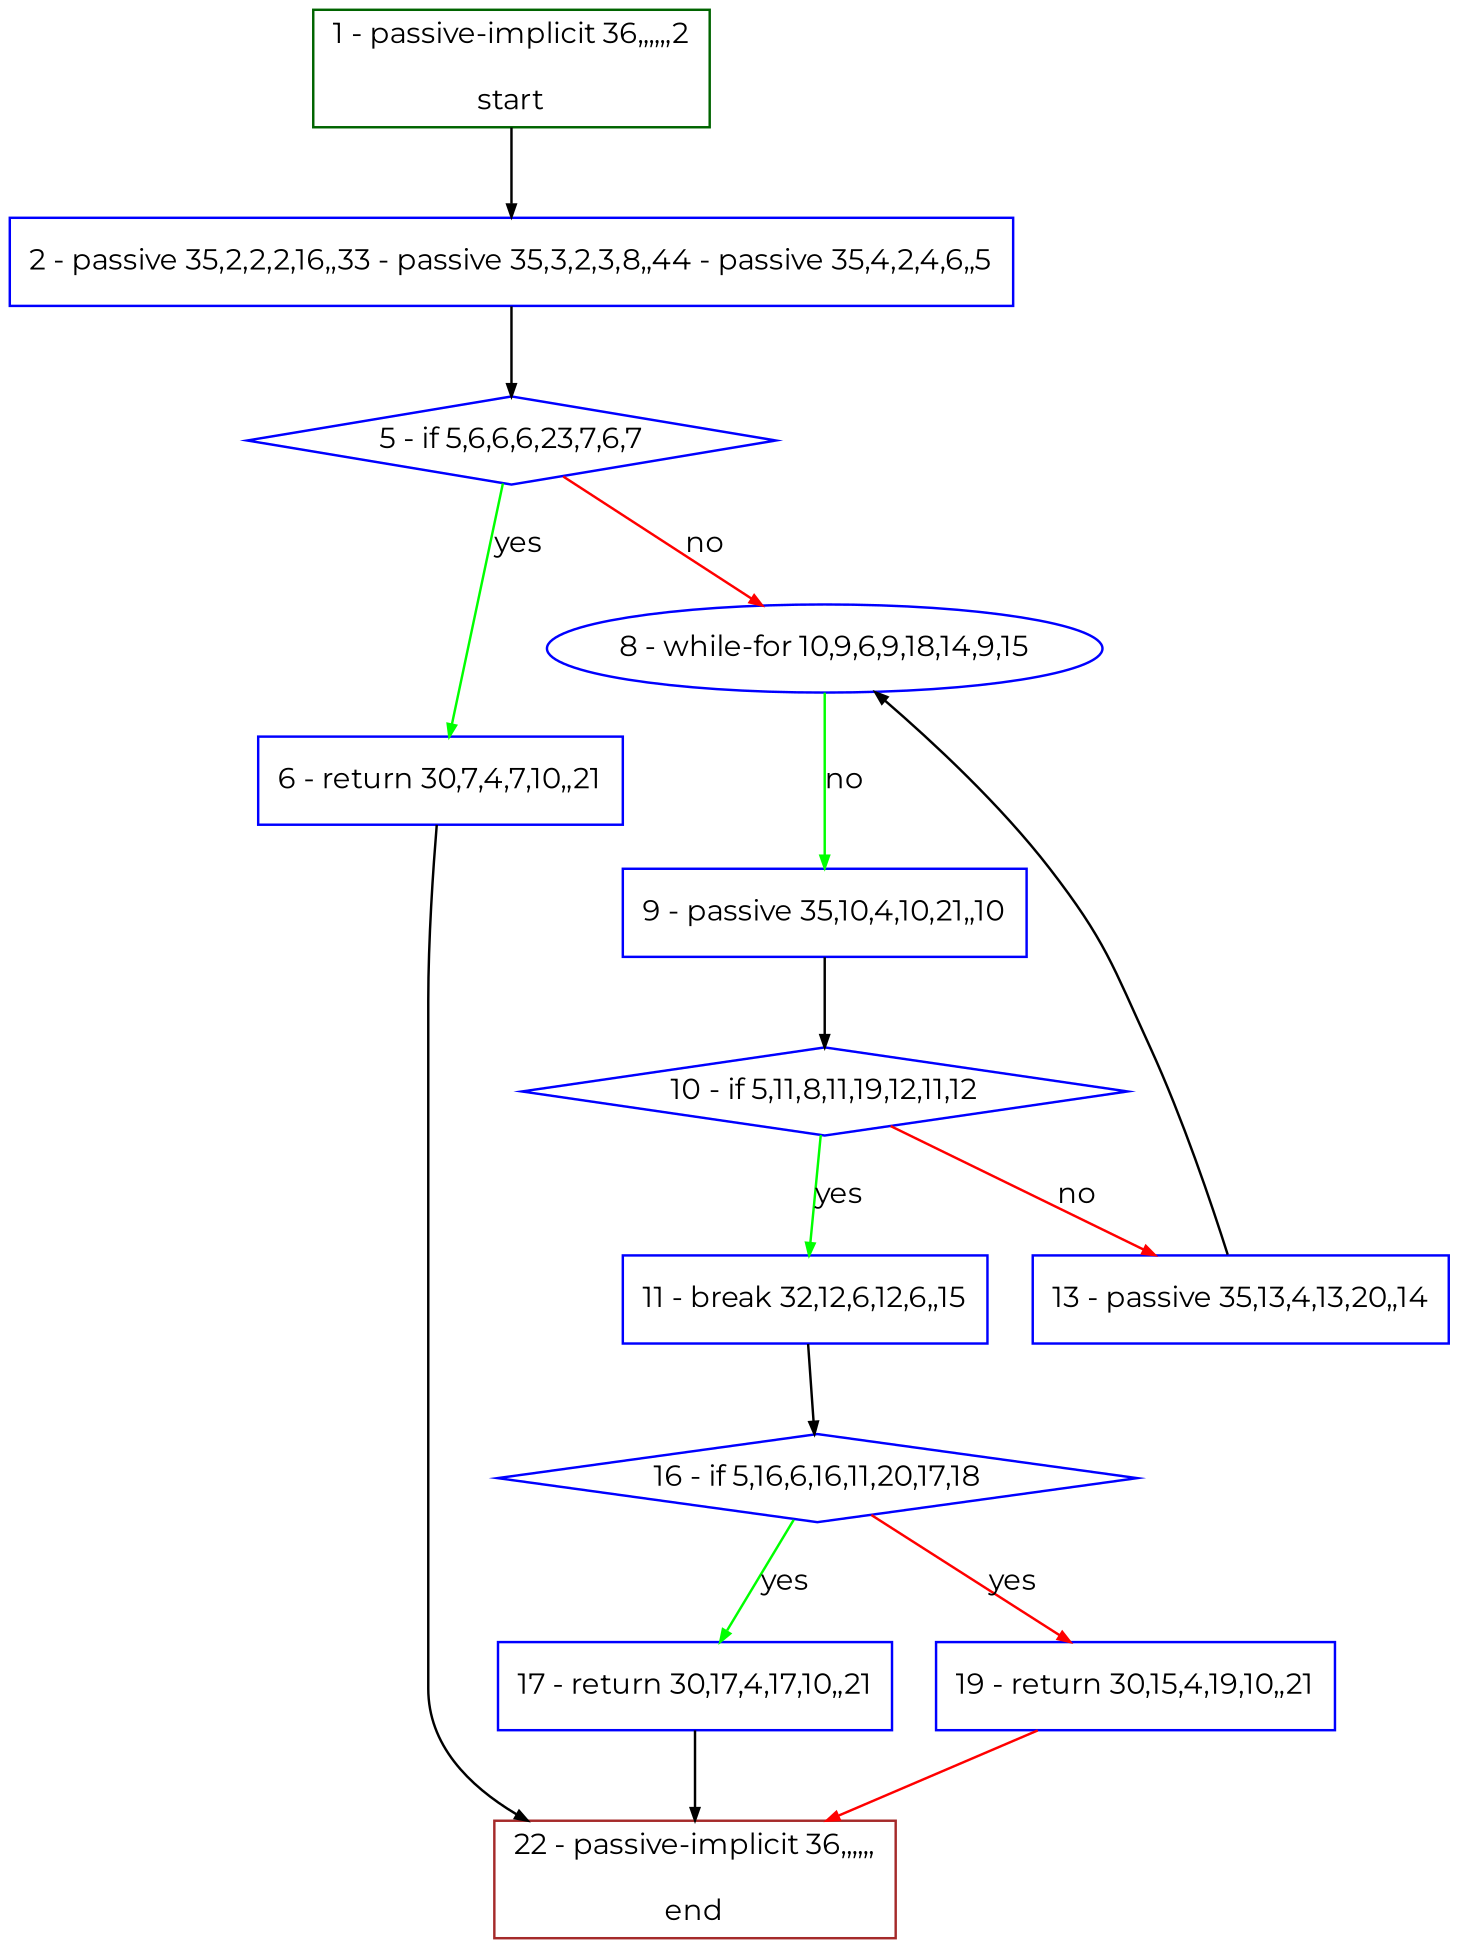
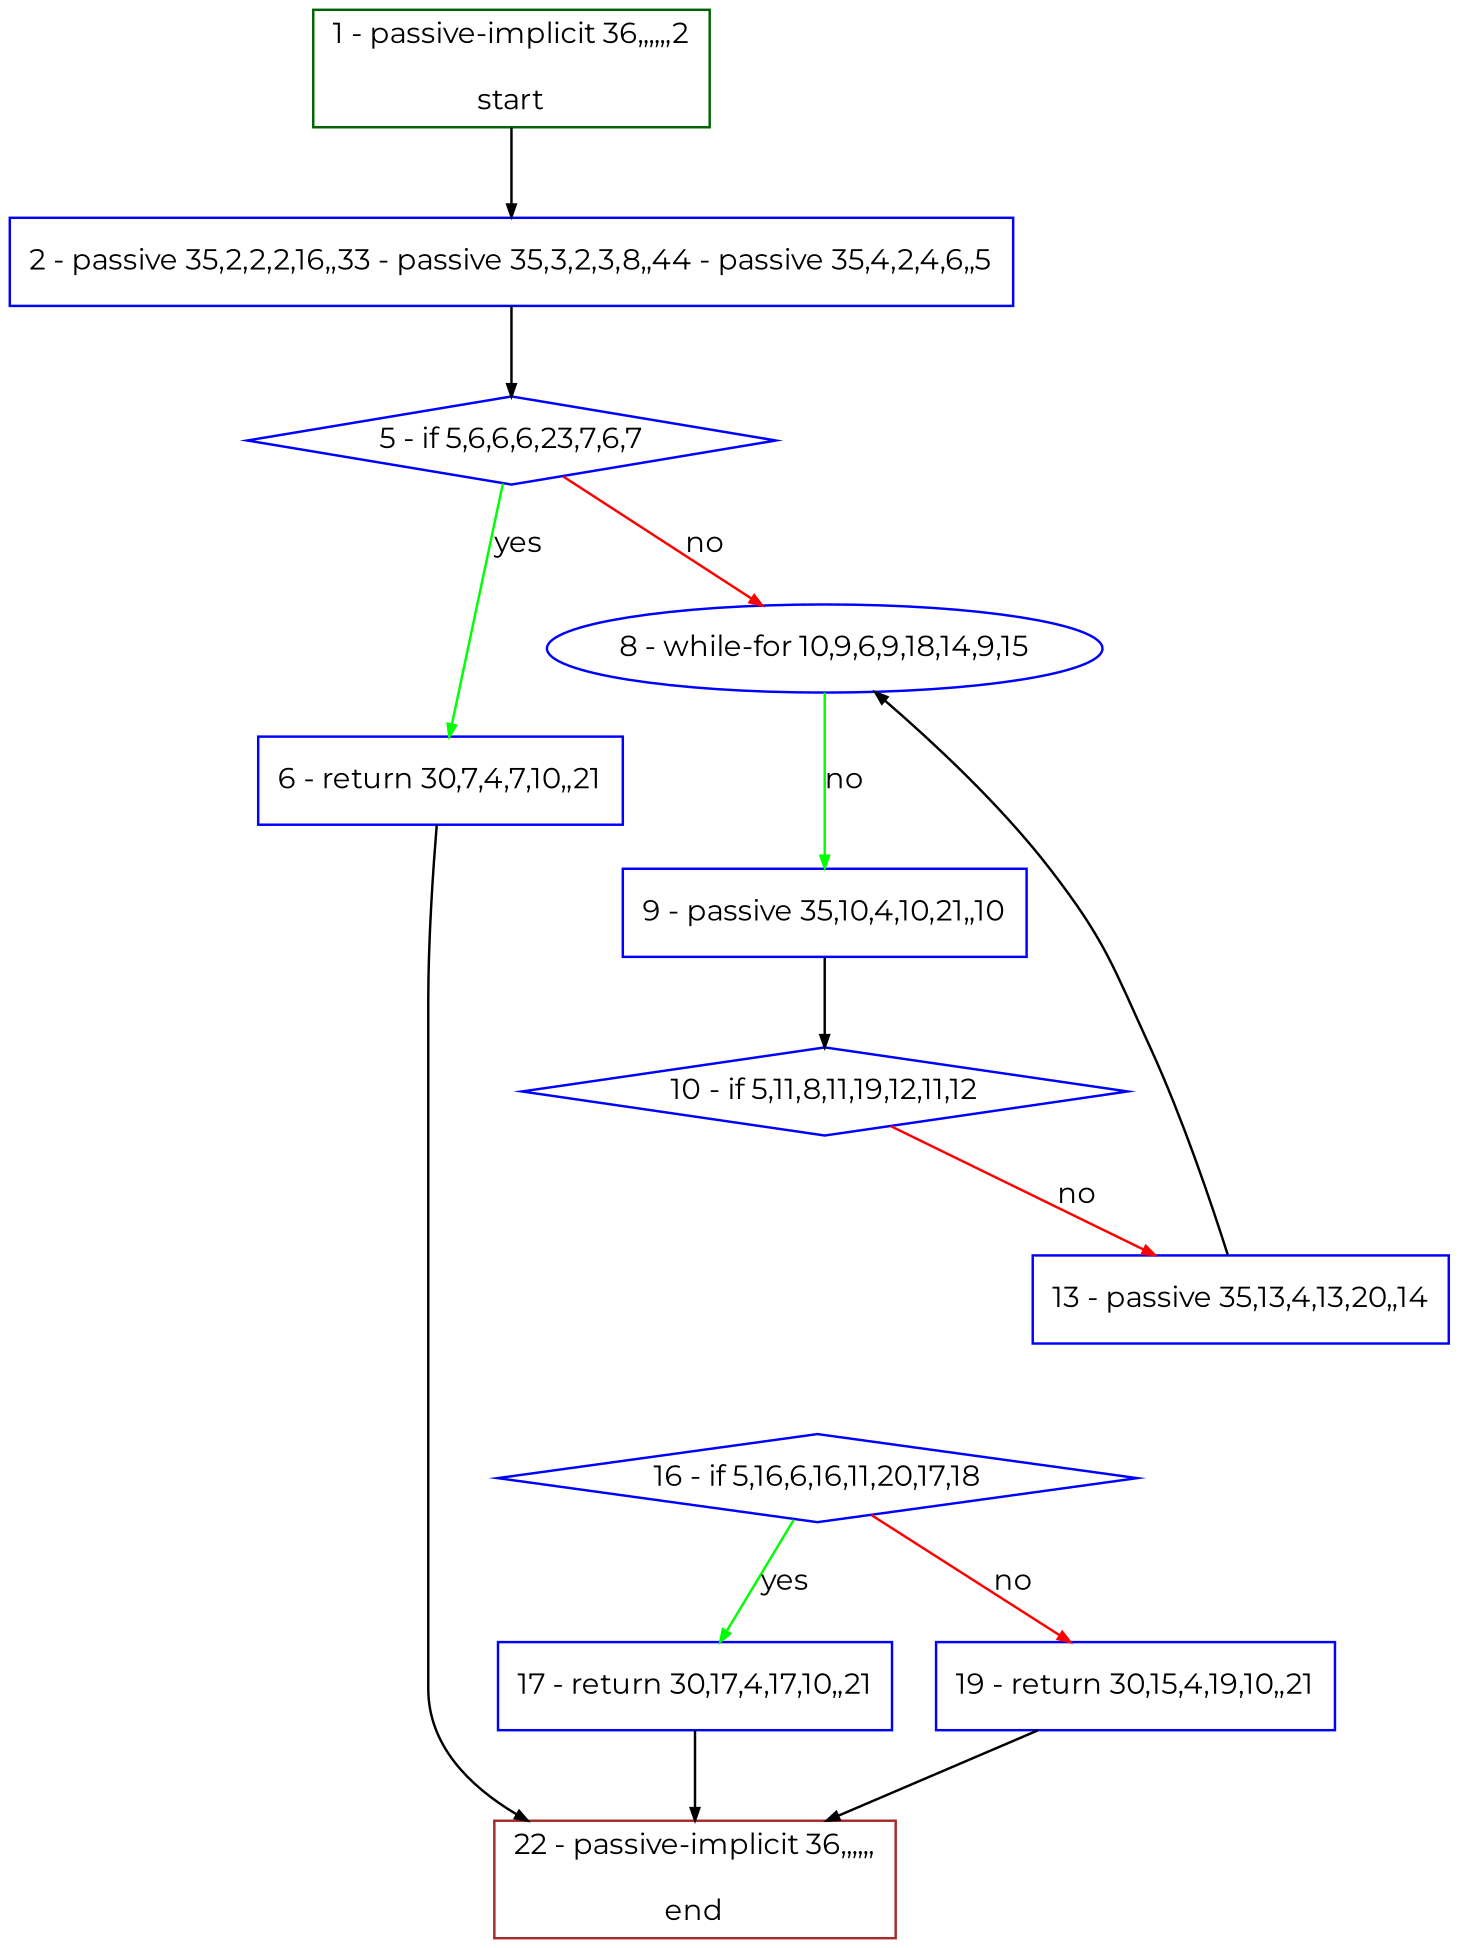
node "11 - break 32,12,6,12,6,,15": removed
edge "16 - if 5,16,6,16,11,20,17,18" -> "19 - return 30,15,4,19,10,,21": label "yes" -> "no"
edge "19 - return 30,15,4,19,10,,21" -> "22 - passive-implicit 36,,,,,, end": color #ff0000 -> #000000
